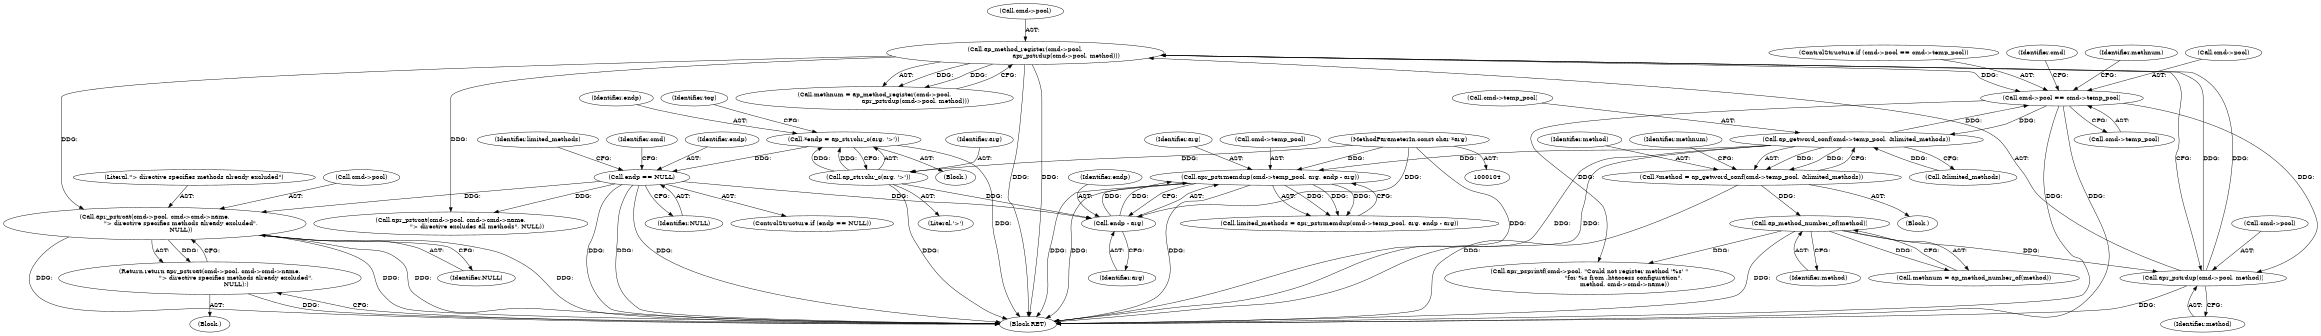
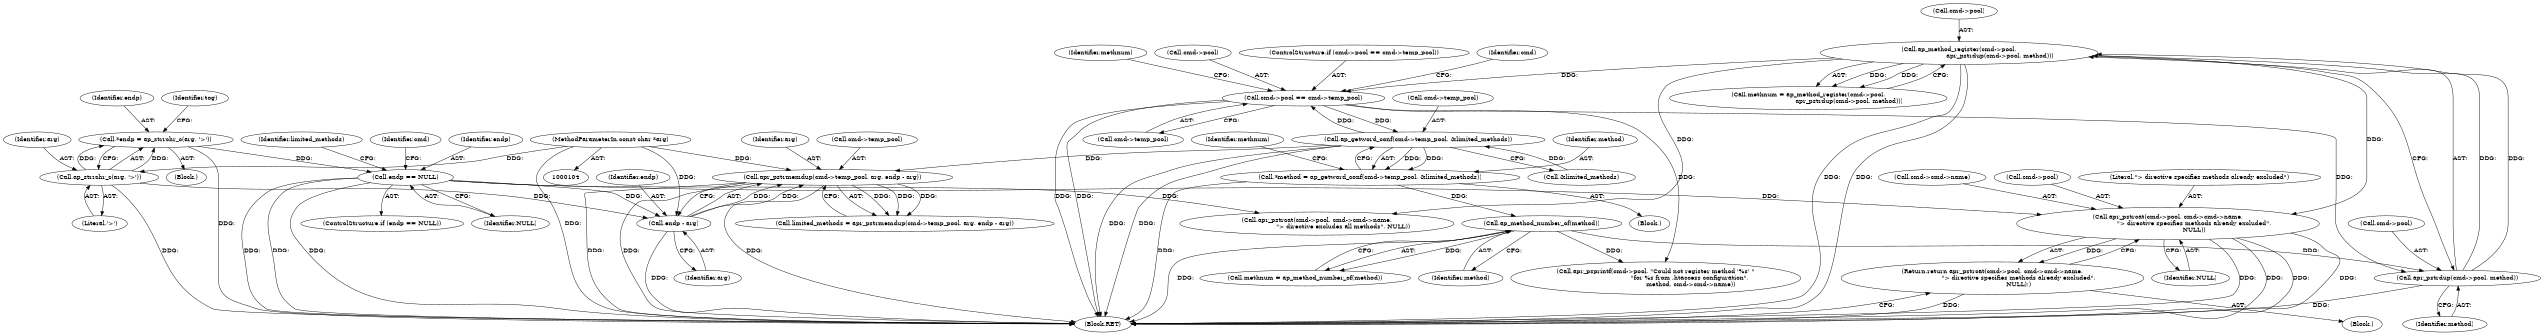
node "(Call,cmd->cmd->name)": added
edge "(Literal,'>')" -> "(Call,ap_strrchr_c(arg, '>'))": added, label "AST:"
edge "(Call,endp - arg)" -> "(Block,RET)": added, label "DDG:"
